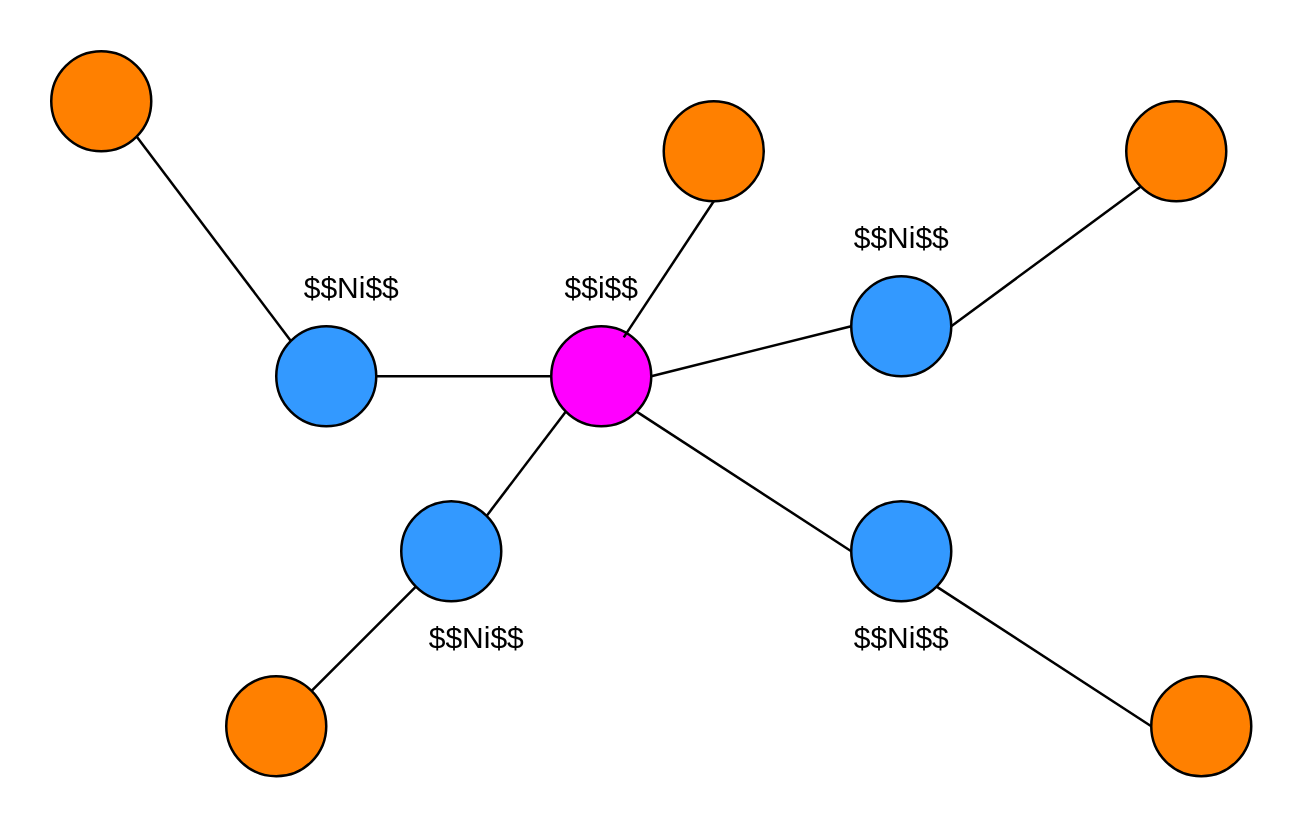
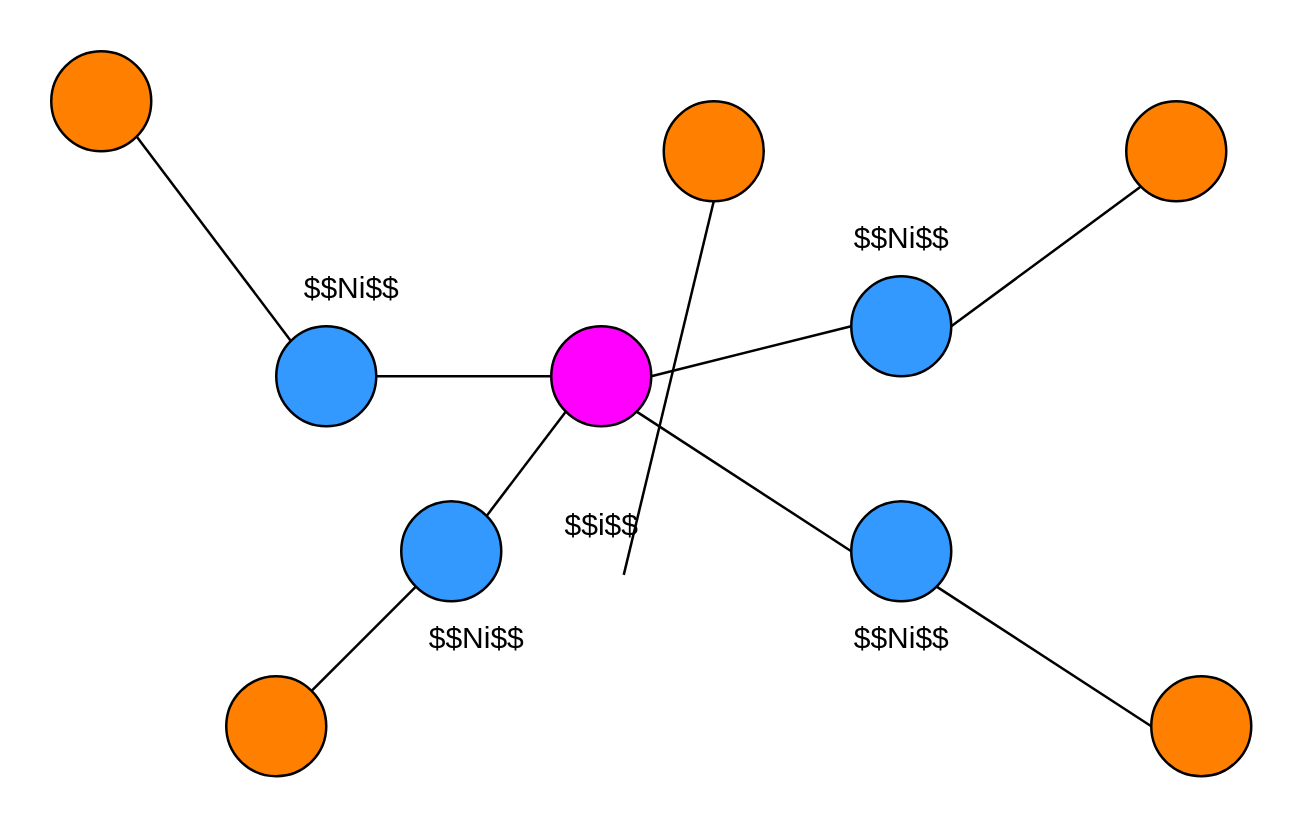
node "$$i$$": moved (601, 289) -> (601, 526)
